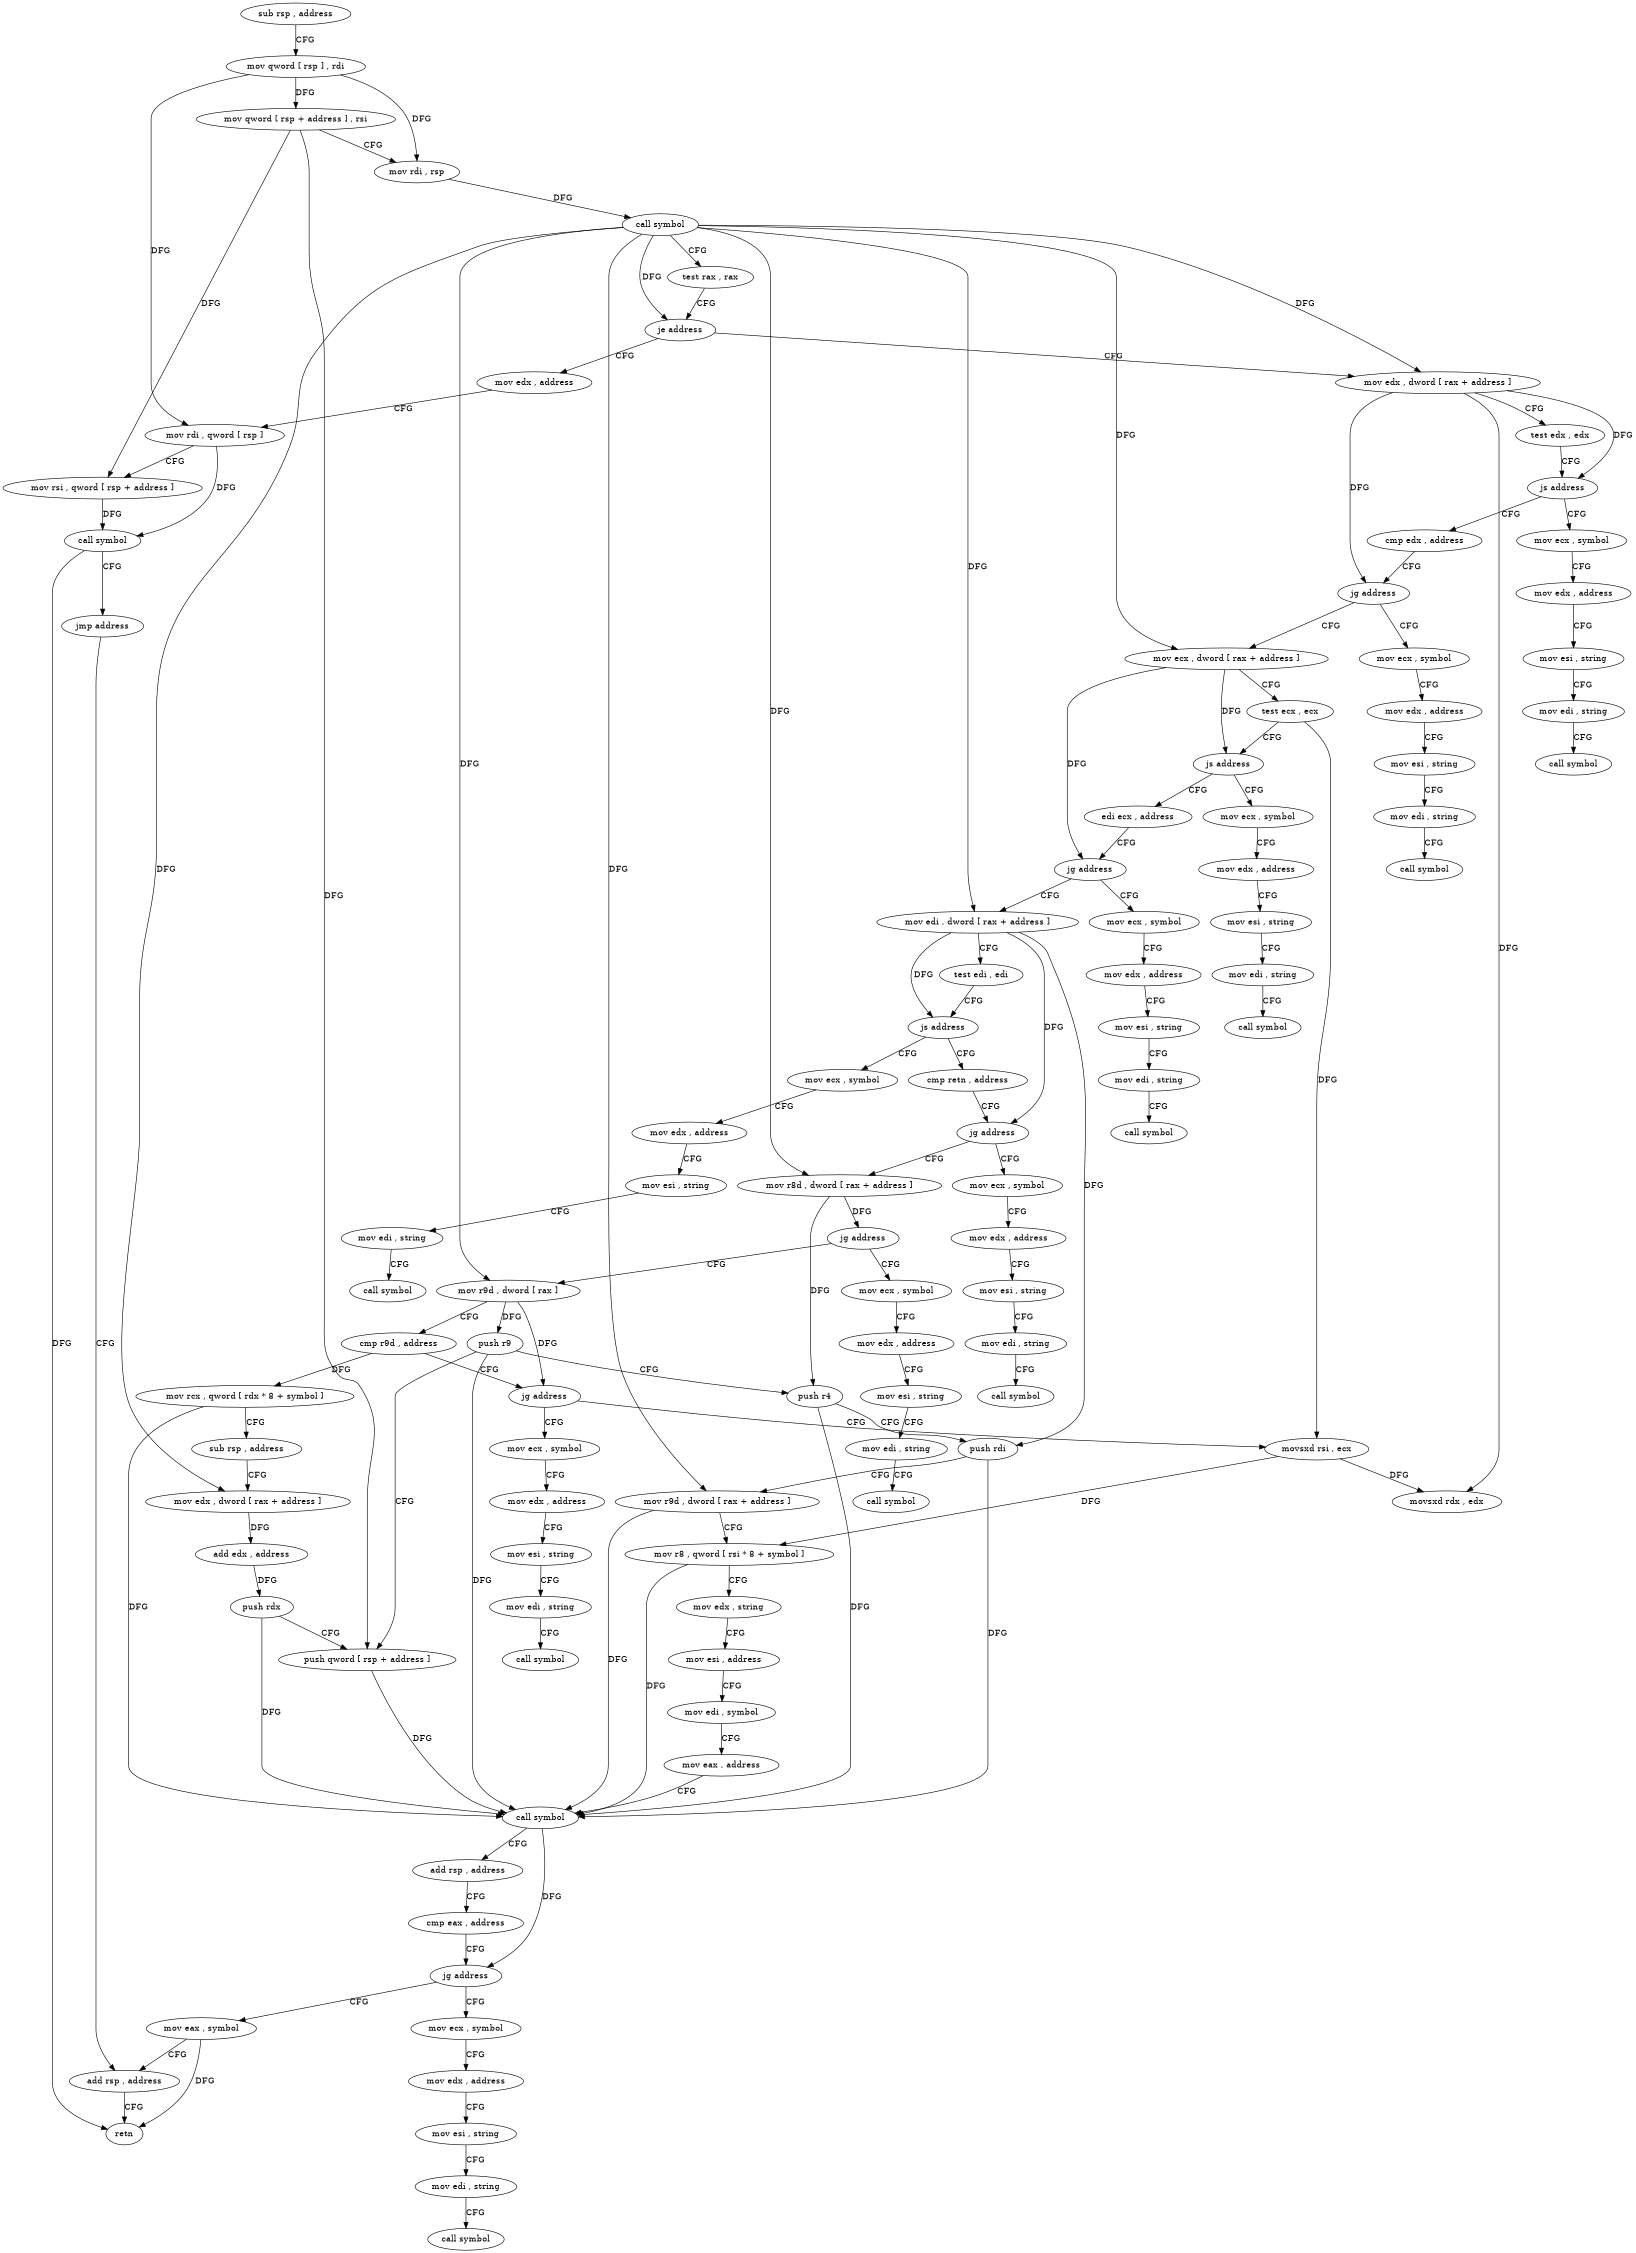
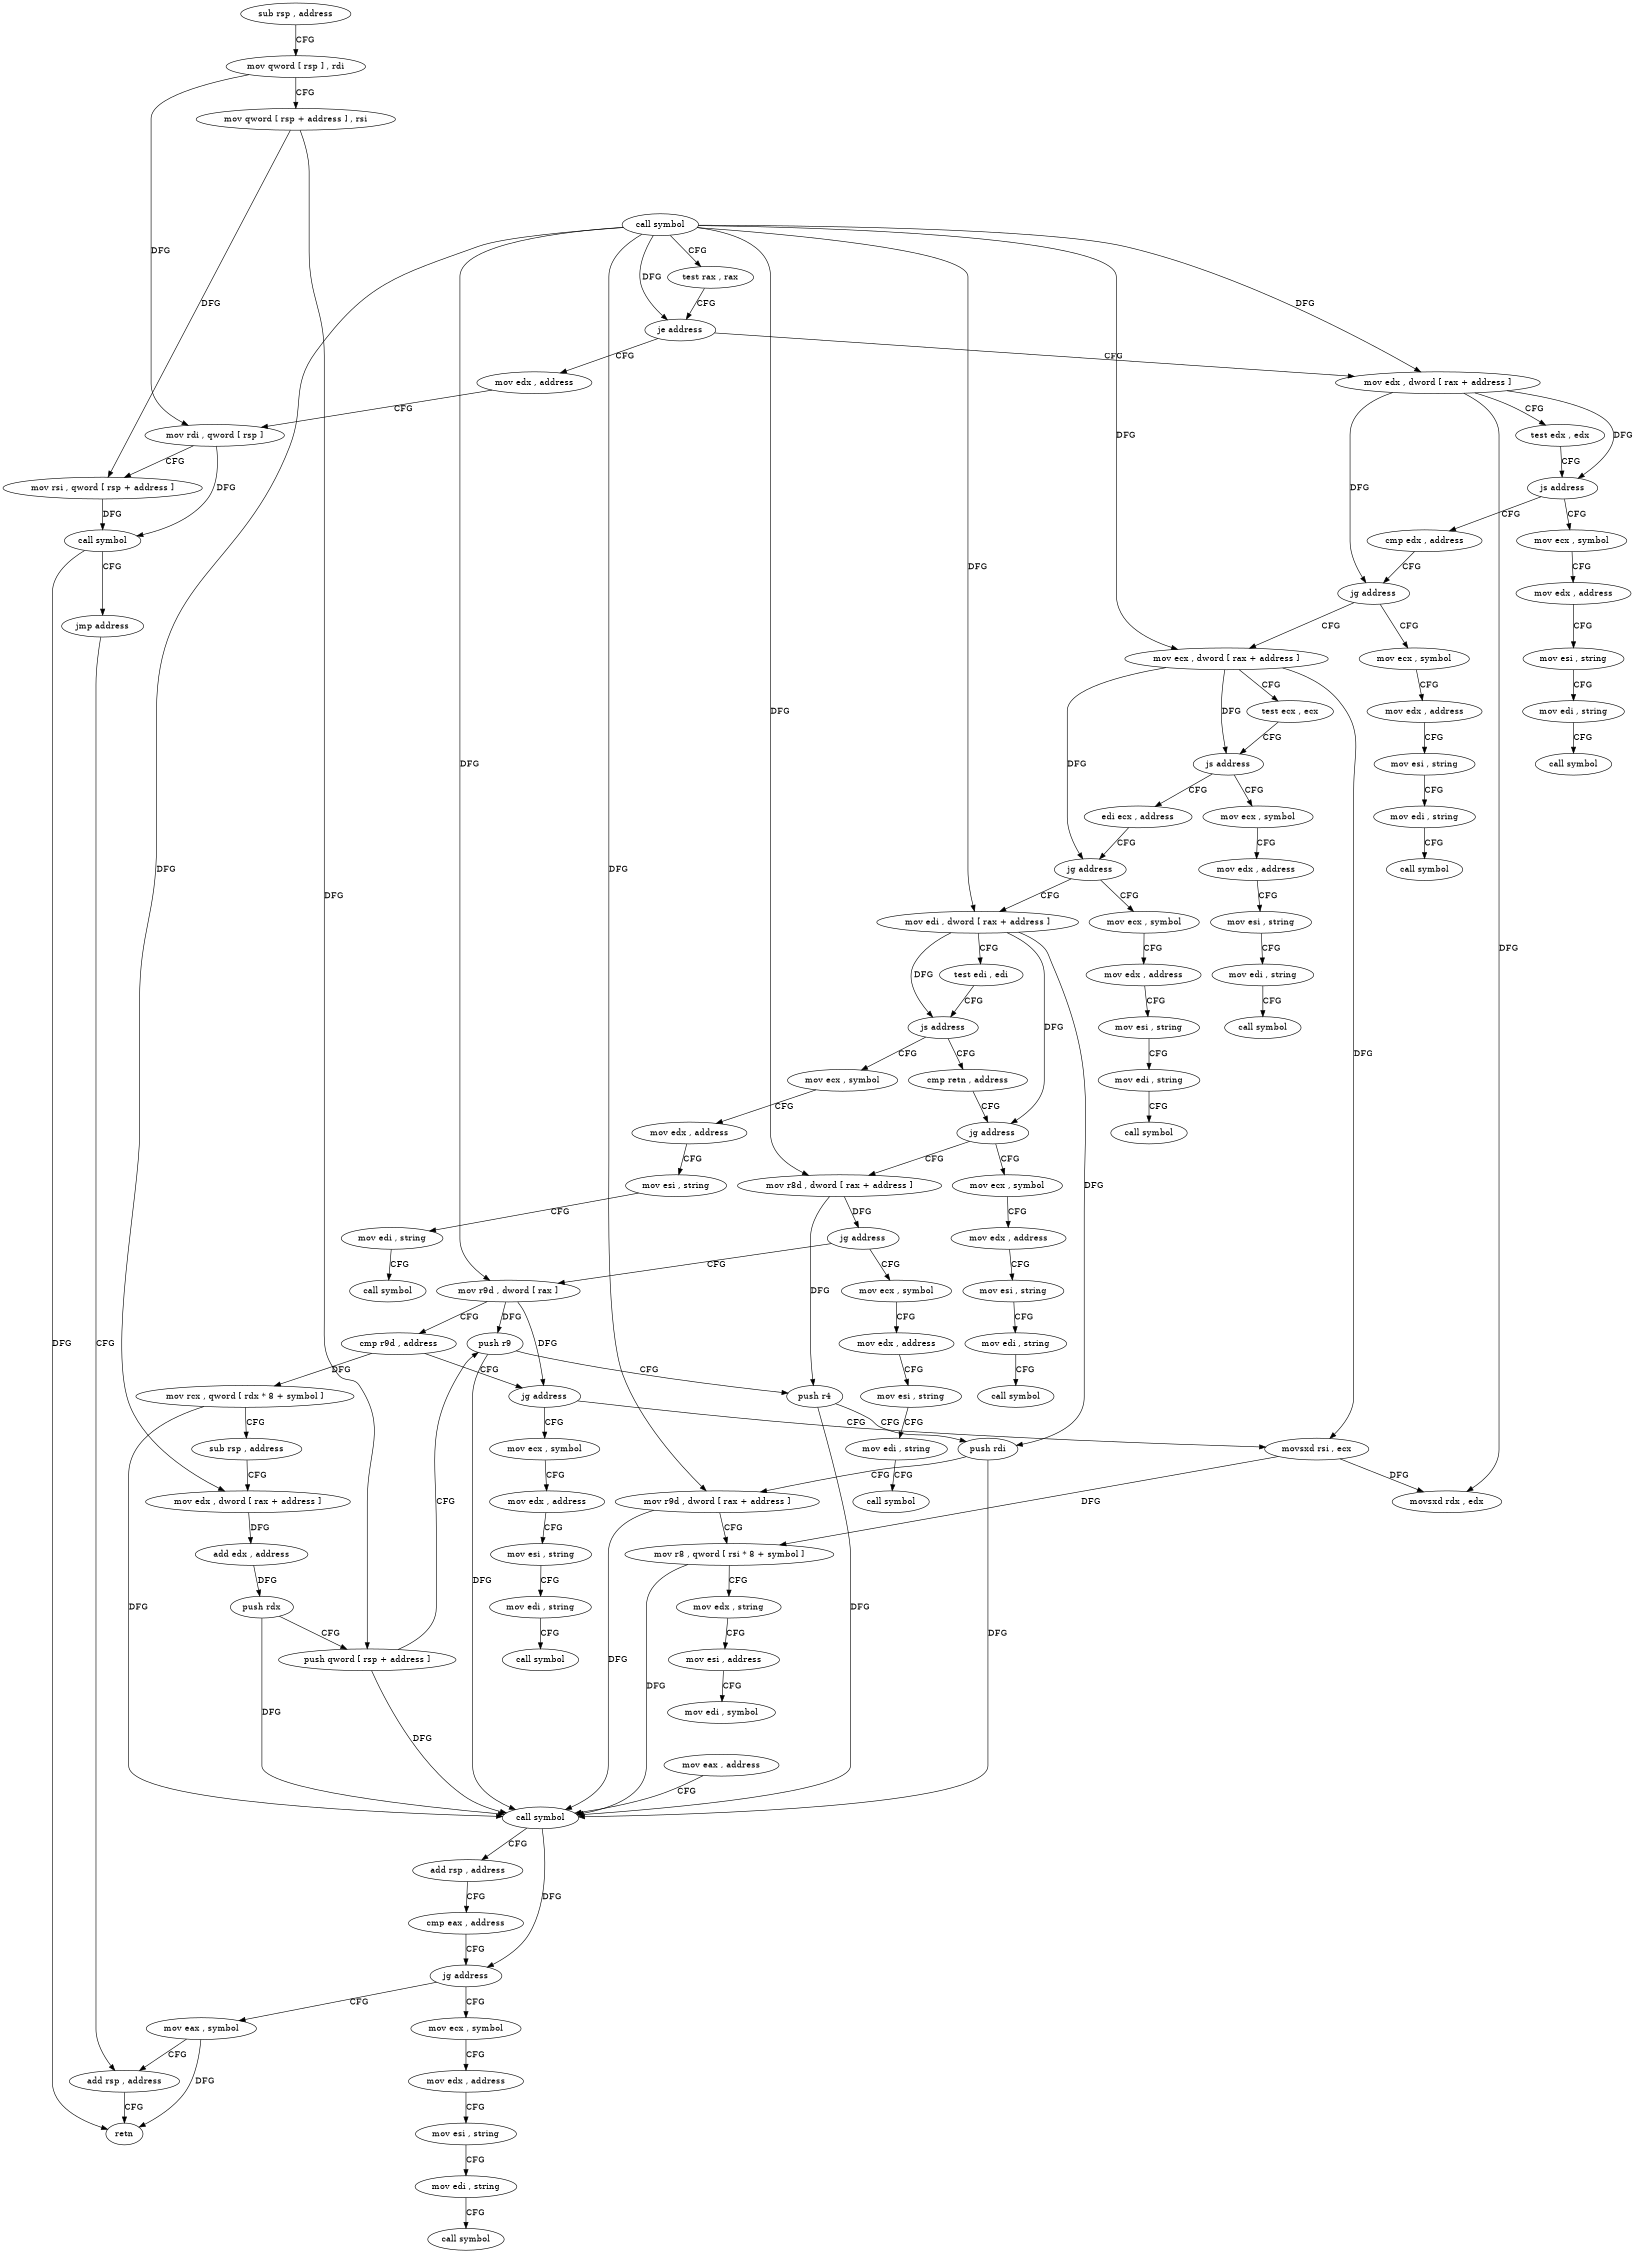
edge "mov qword [ rsp ] , rdi" -> "mov qword [ rsp + address ] , rsi": label "DFG" -> "CFG"
node "mov rdi , rsp": removed
edge "test ecx , ecx" -> "movsxd rsi , ecx": now "mov ecx , dword [ rax + address ]" -> "movsxd rsi , ecx"
edge "push r9" -> "push qword [ rsp + address ]": reversed
edge "mov edi , symbol" -> "mov eax , address": removed, label "CFG"
